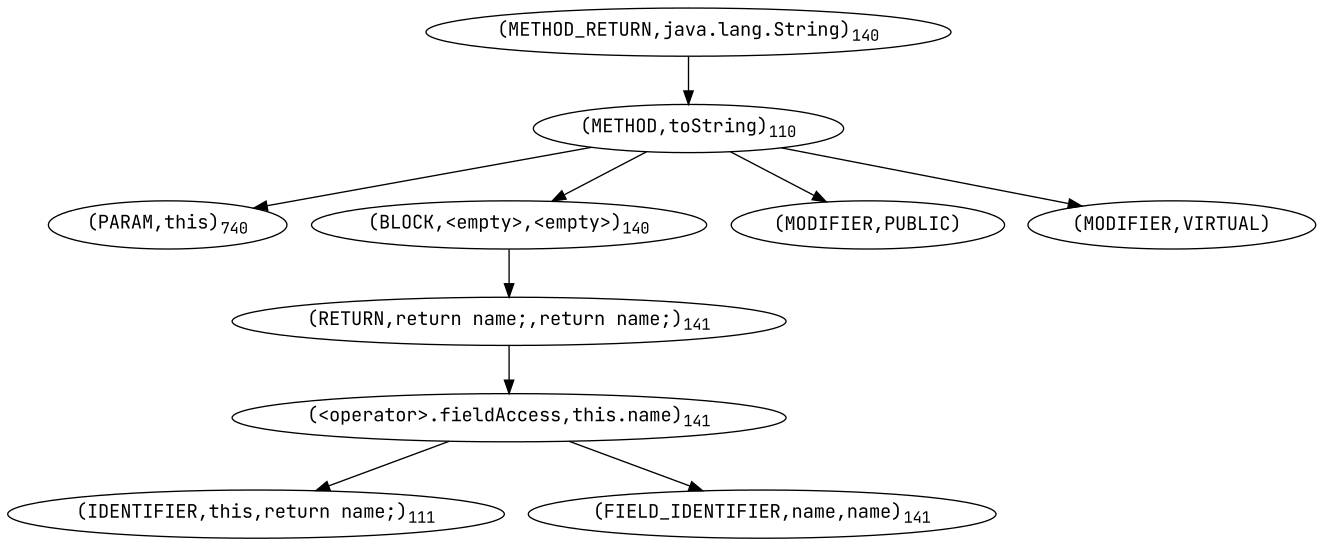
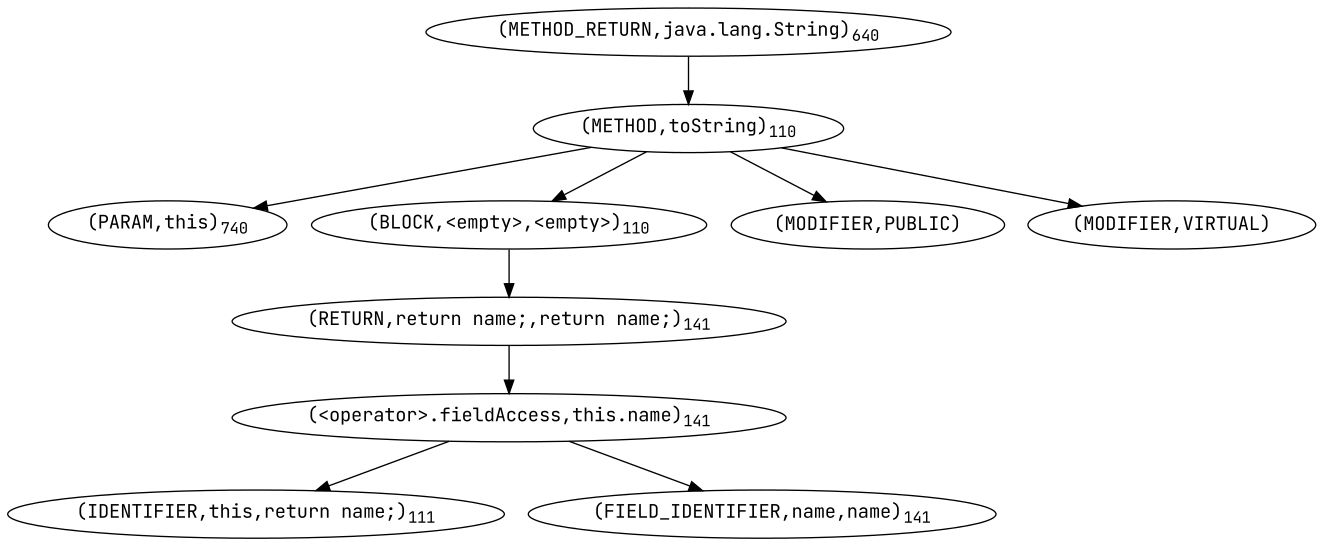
node "(METHOD_RETURN,java.lang.String)": text "140" -> "640"
node "(BLOCK,<empty>,<empty>)": text "140" -> "110"
